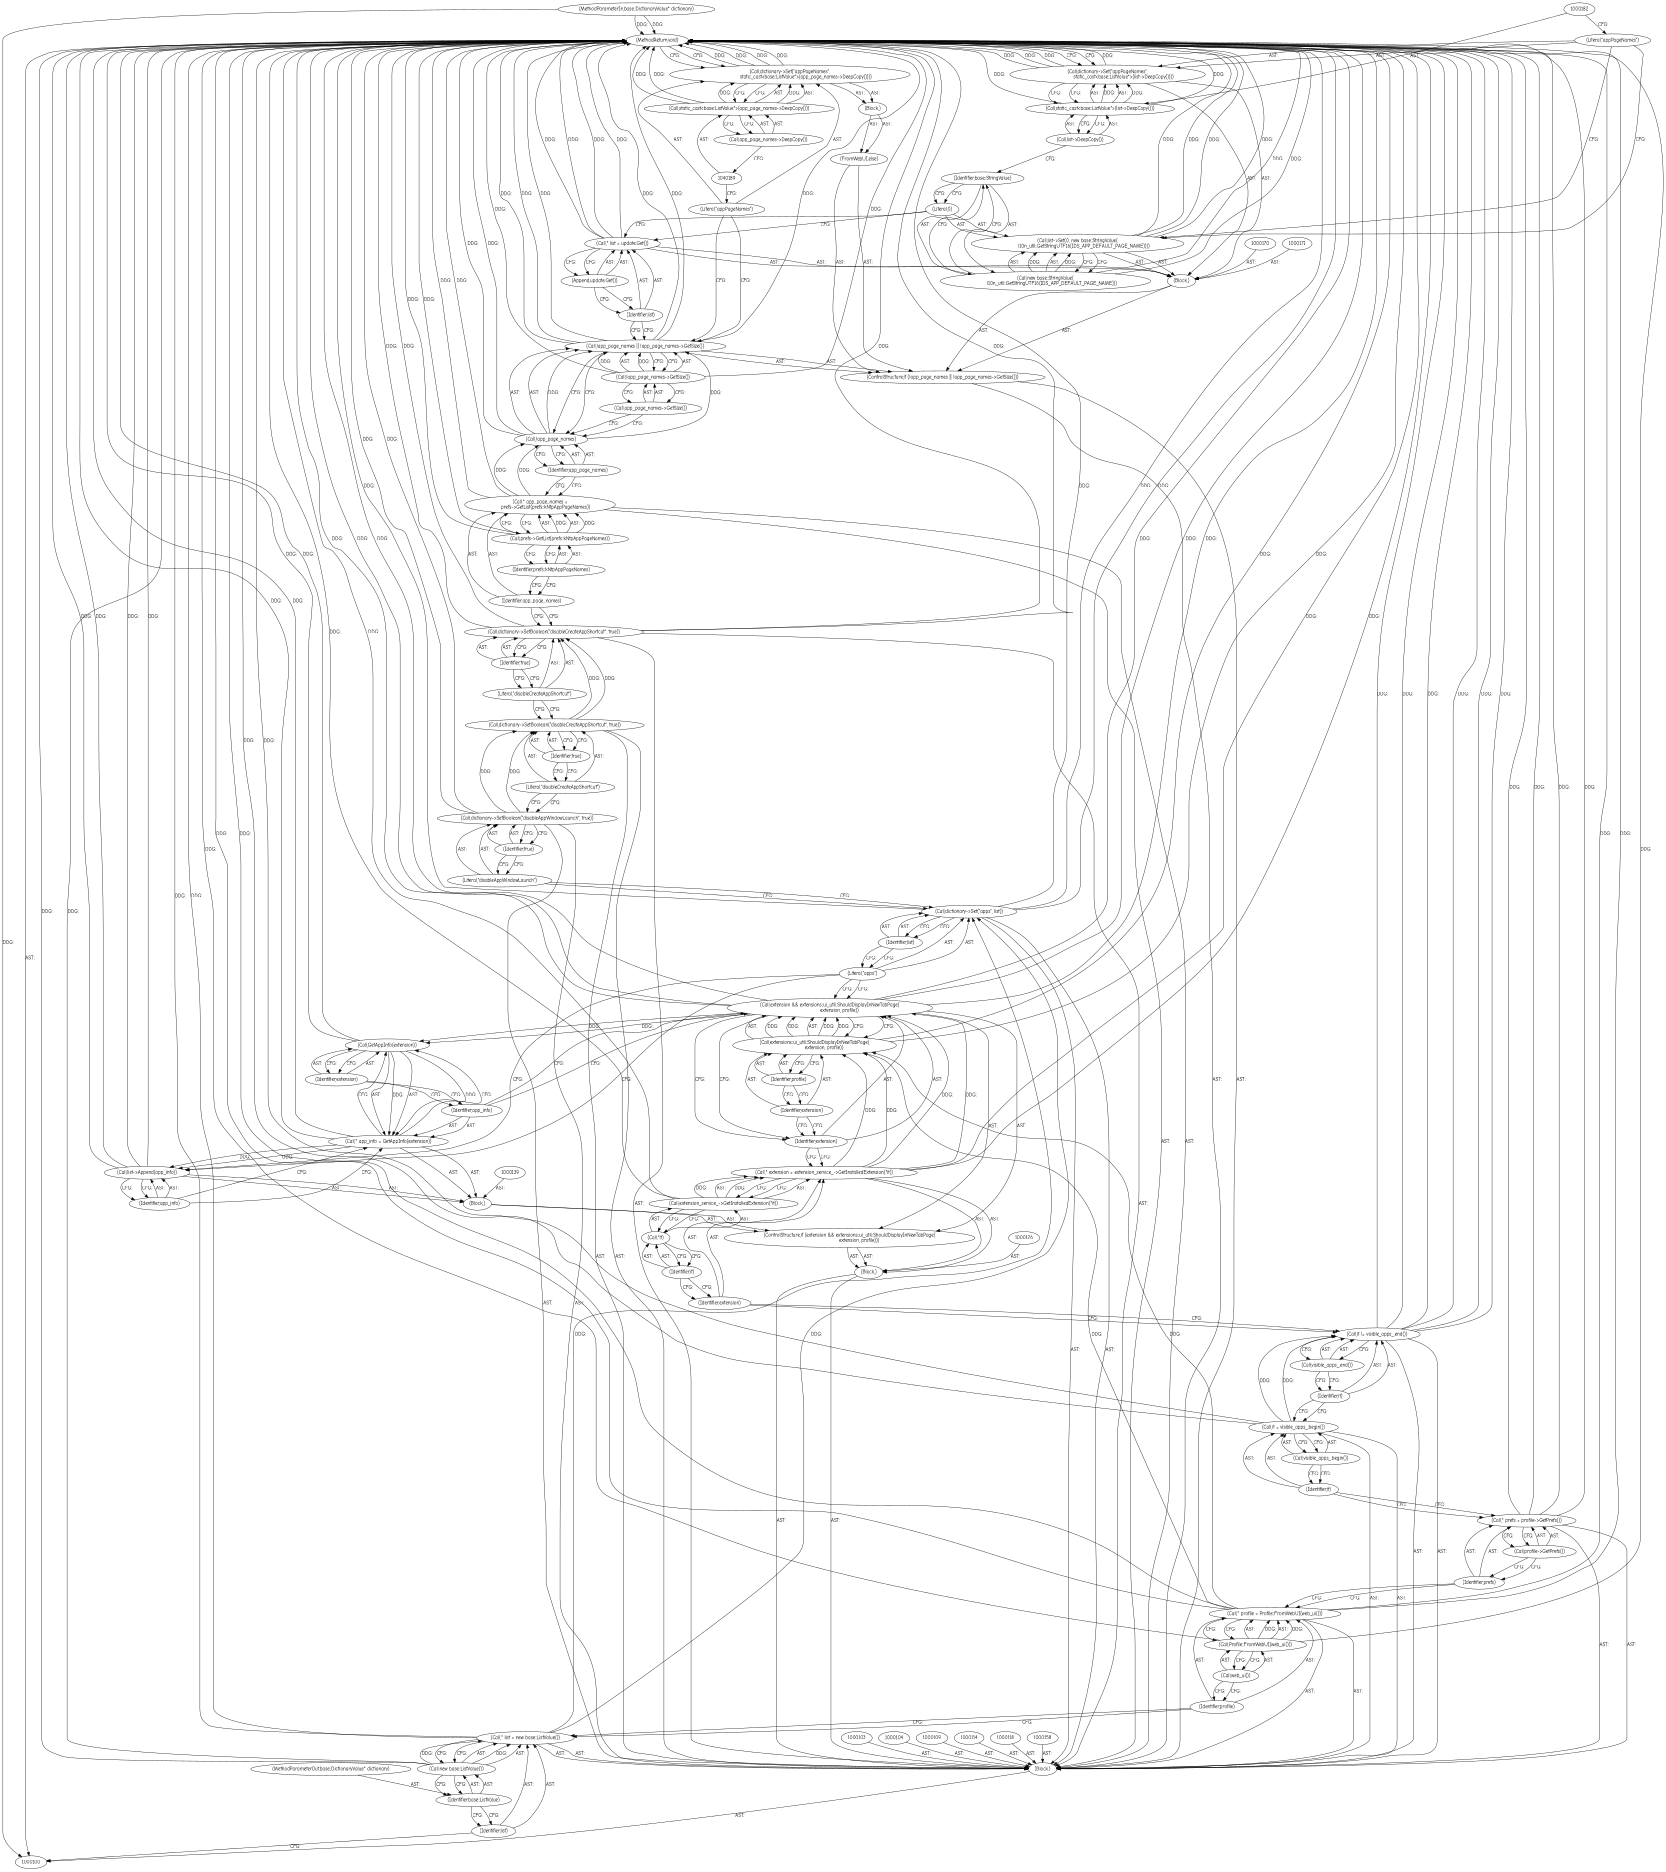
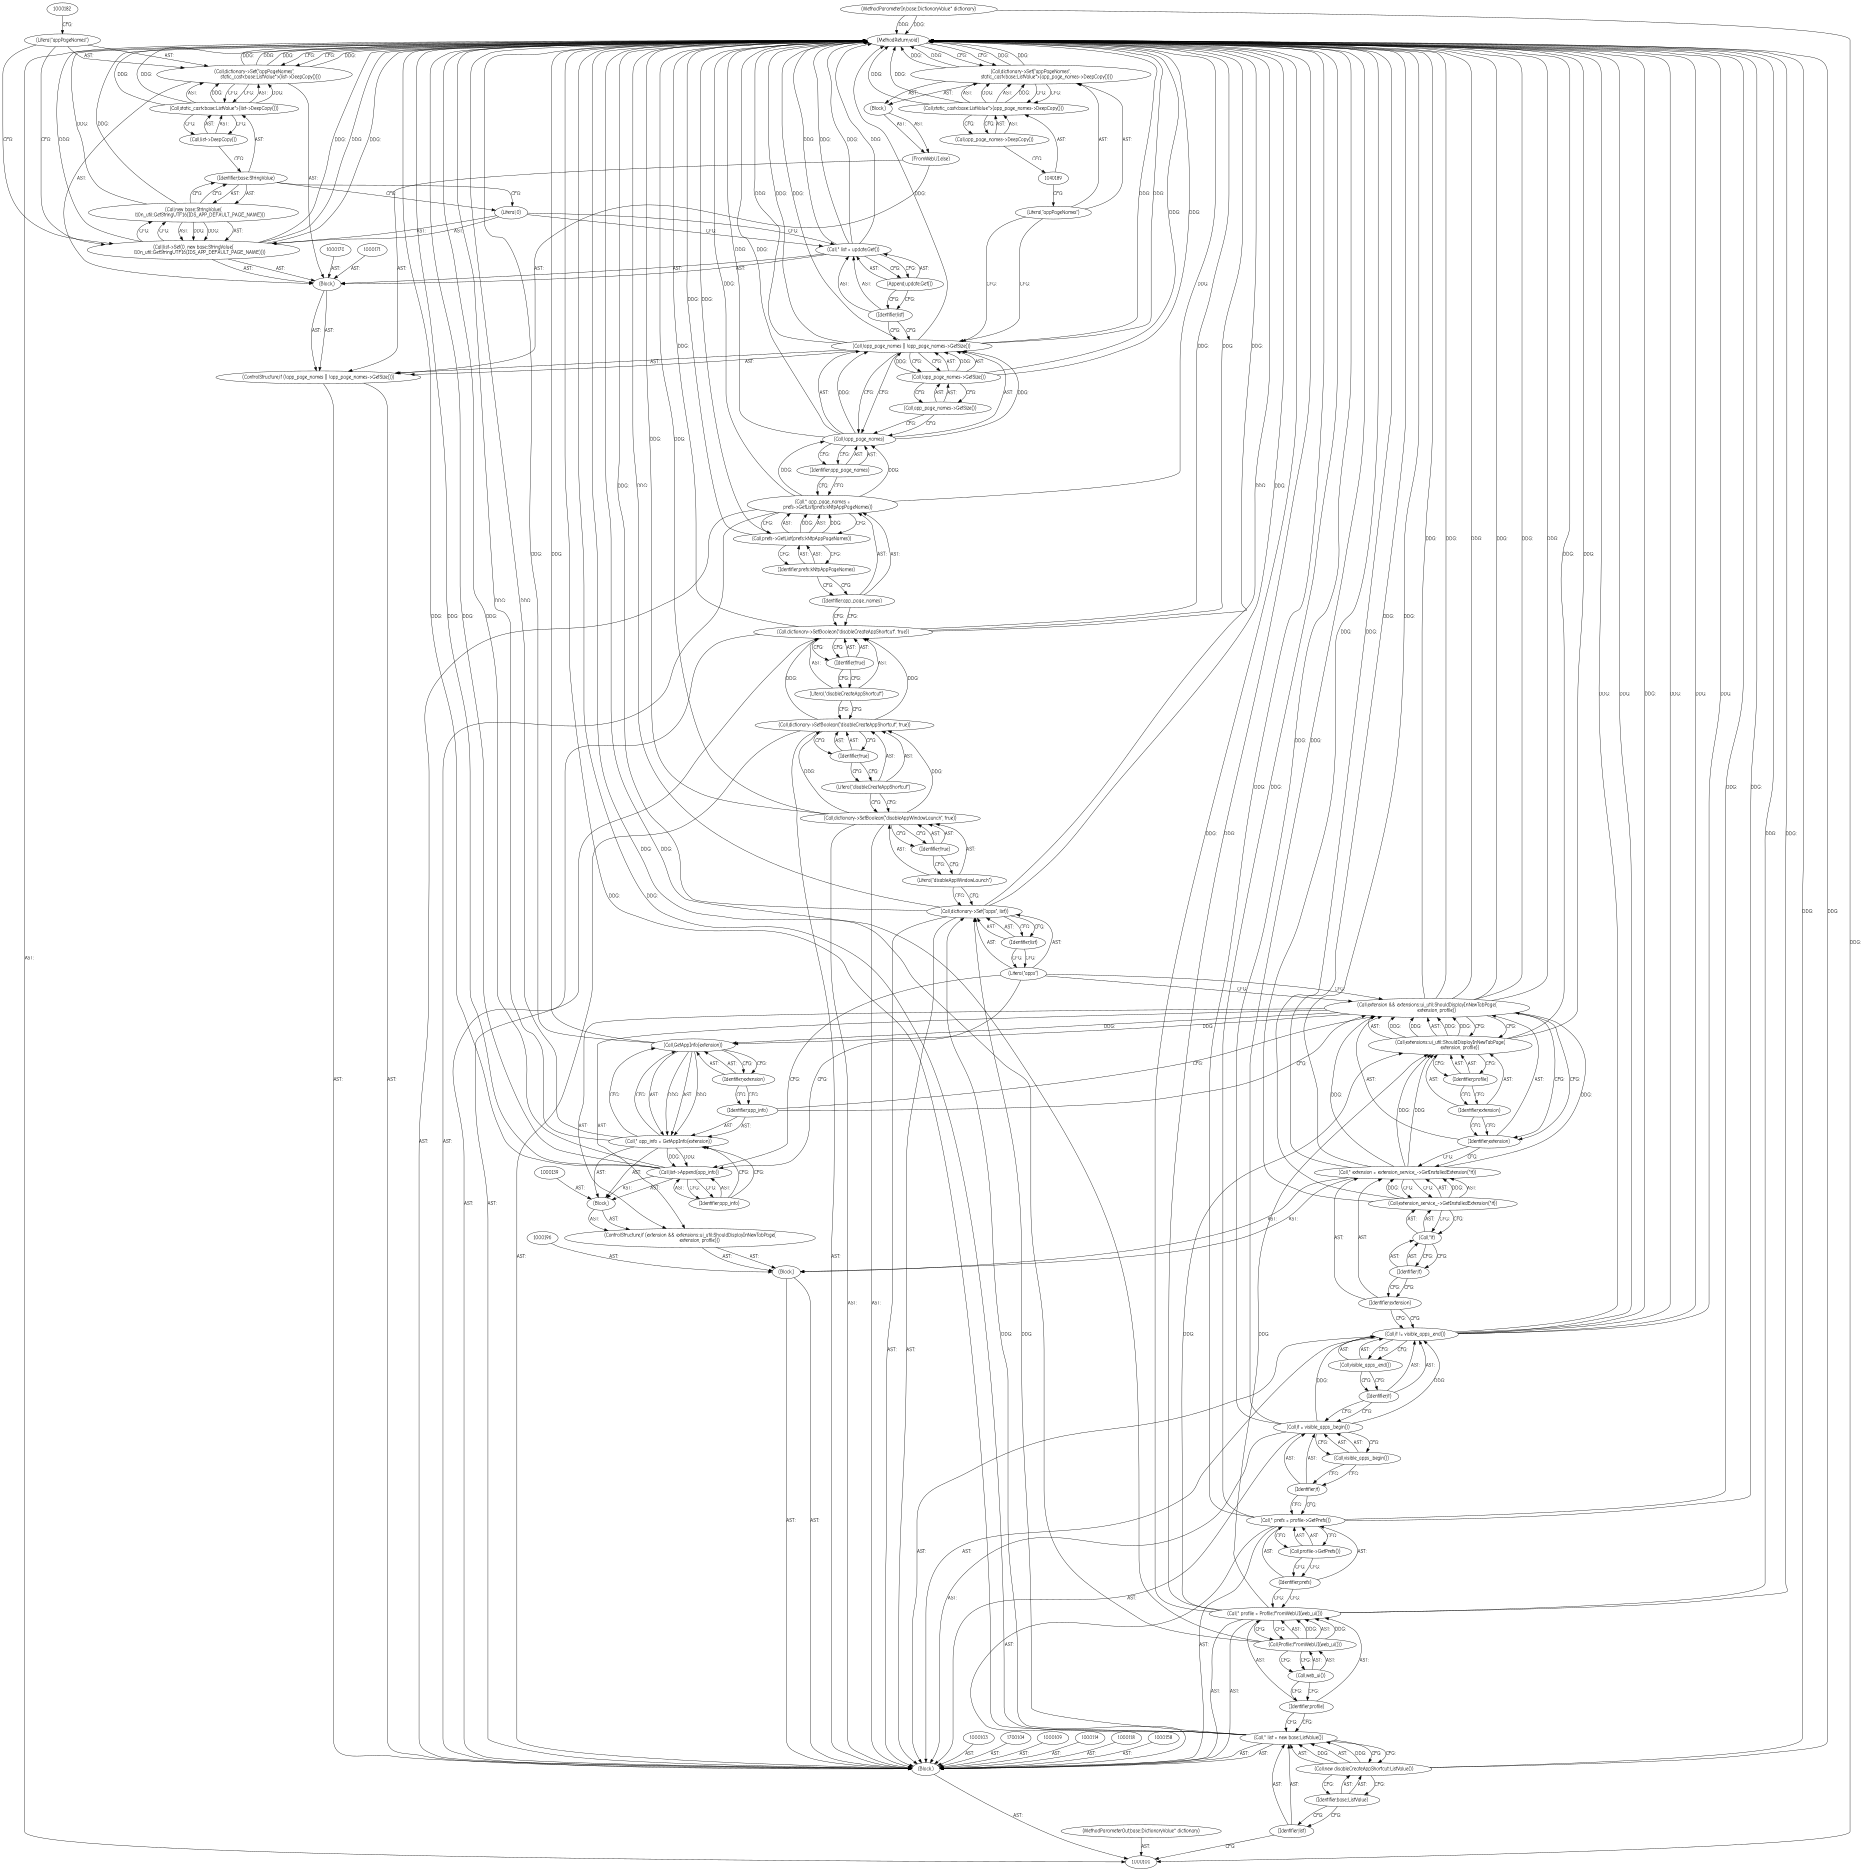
edge "1000182" -> "(Call,static_cast<base::ListValue*>(list->DeepCopy()))": now "(Identifier,base::StringValue)" -> "(Call,static_cast<base::ListValue*>(list->DeepCopy()))"
node "1000126": label "1000126" -> "1000196"
node "1000104": label "1000104" -> "1700104"
node "(Call,new base::ListValue())": label "(Call,new base::ListValue())" -> "(Call,new disableCreateAppShortcut::ListValue())"
edge "(MethodParameterOut,base::DictionaryValue* dictionary)" -> "(Identifier,base::ListValue)": now "(MethodParameterOut,base::DictionaryValue* dictionary)" -> "1000100"
